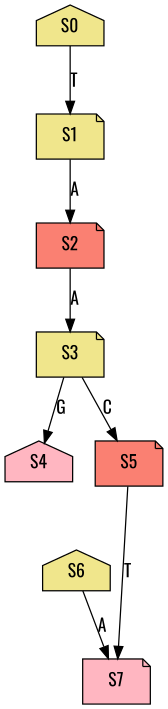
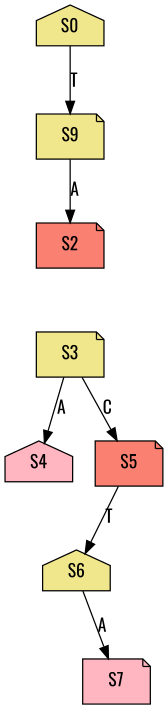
node "S1": label "S1" -> "S9"
edge "S2" -> "S3": removed, label "A"
edge "S3" -> "S4": label "G" -> "A"
edge "S5" -> "S7": now "S5" -> "S6"
